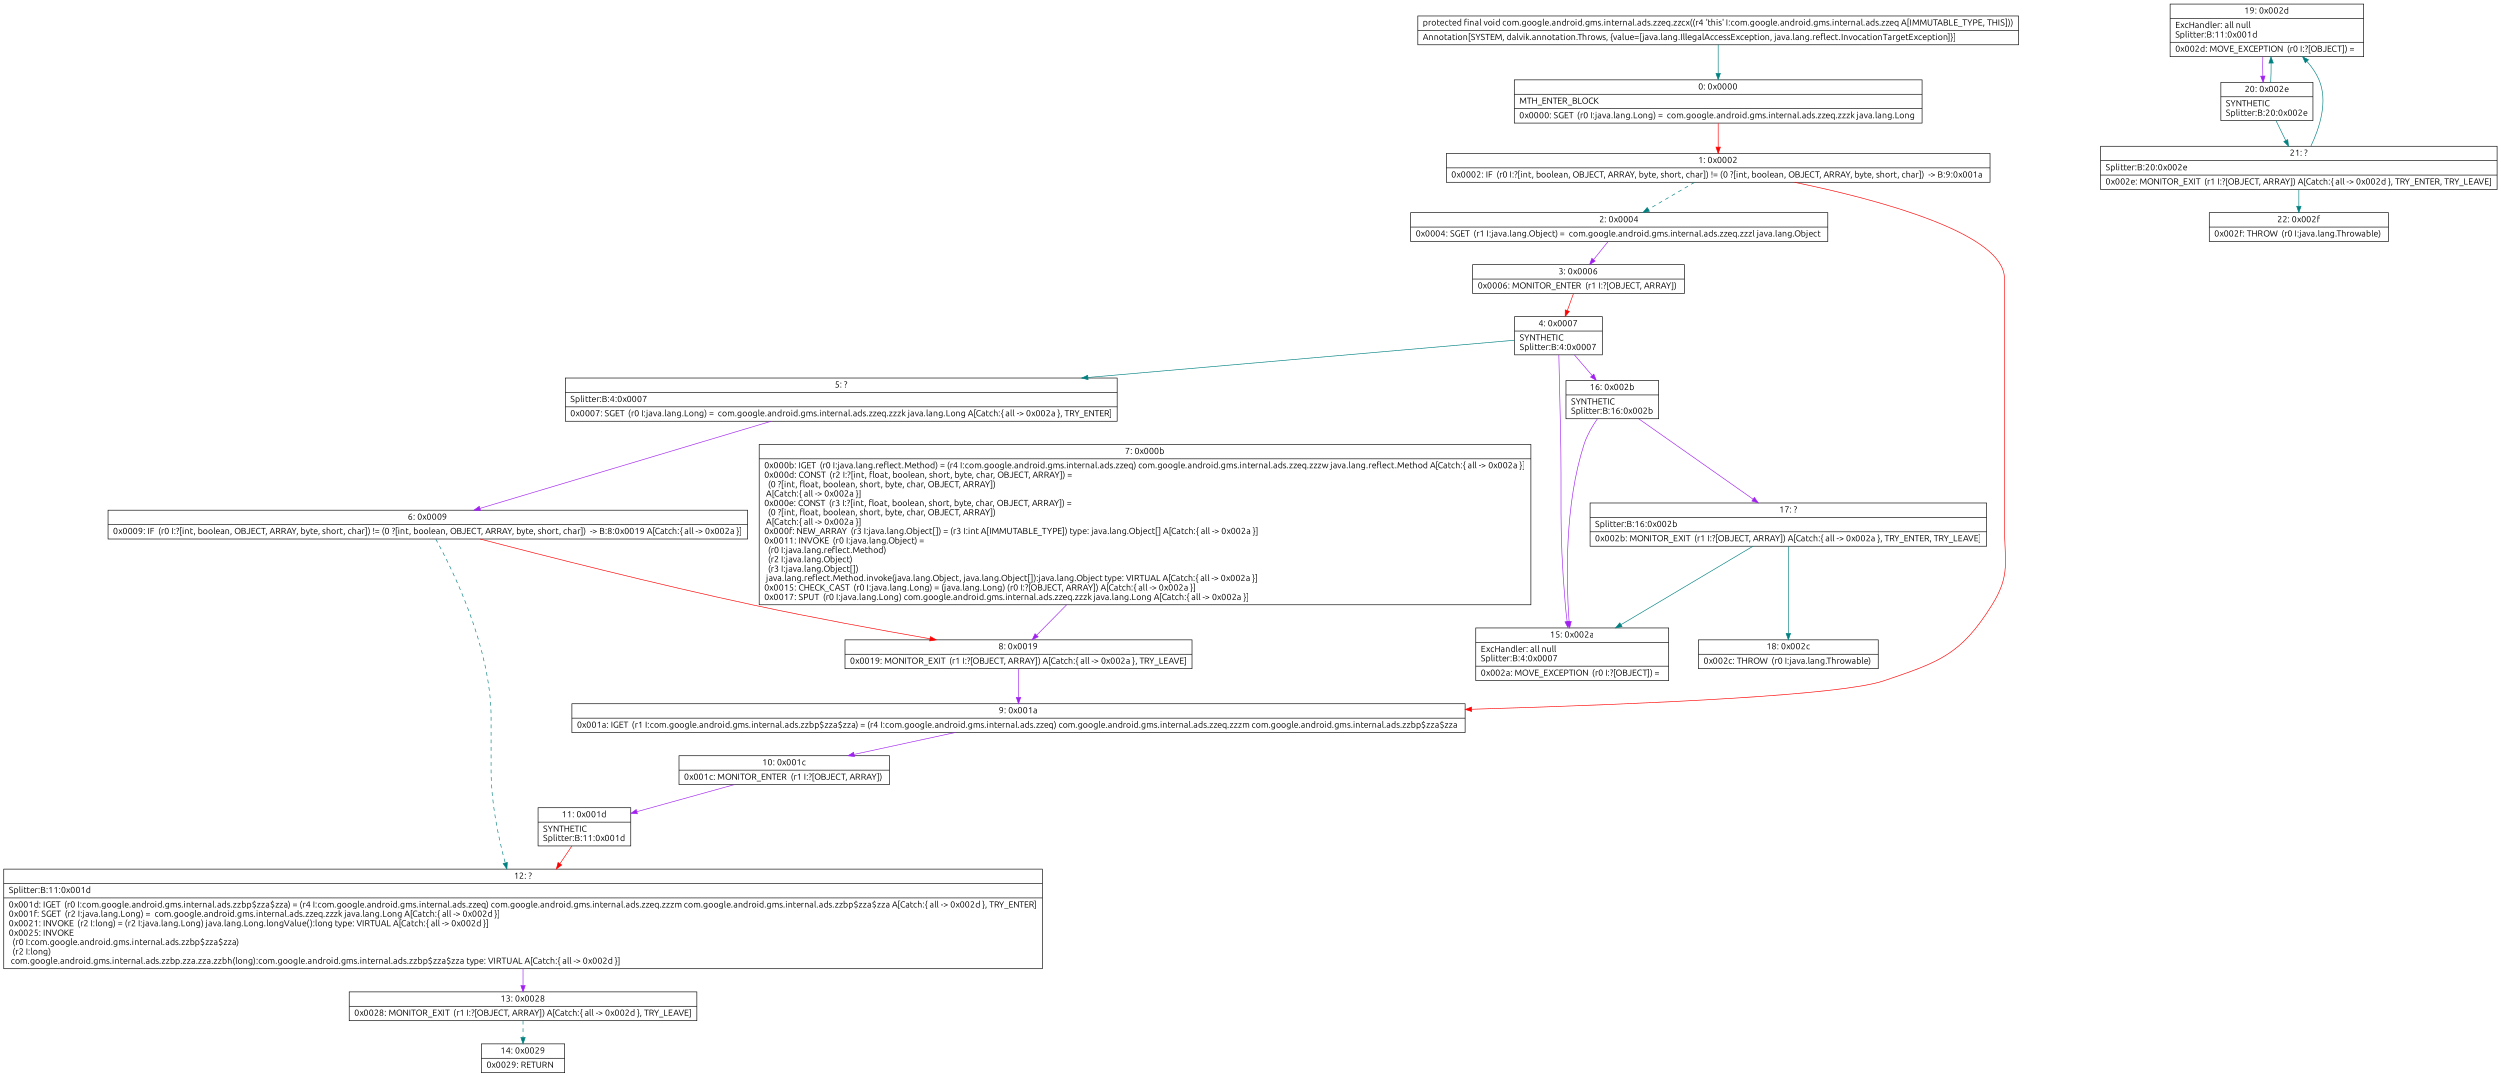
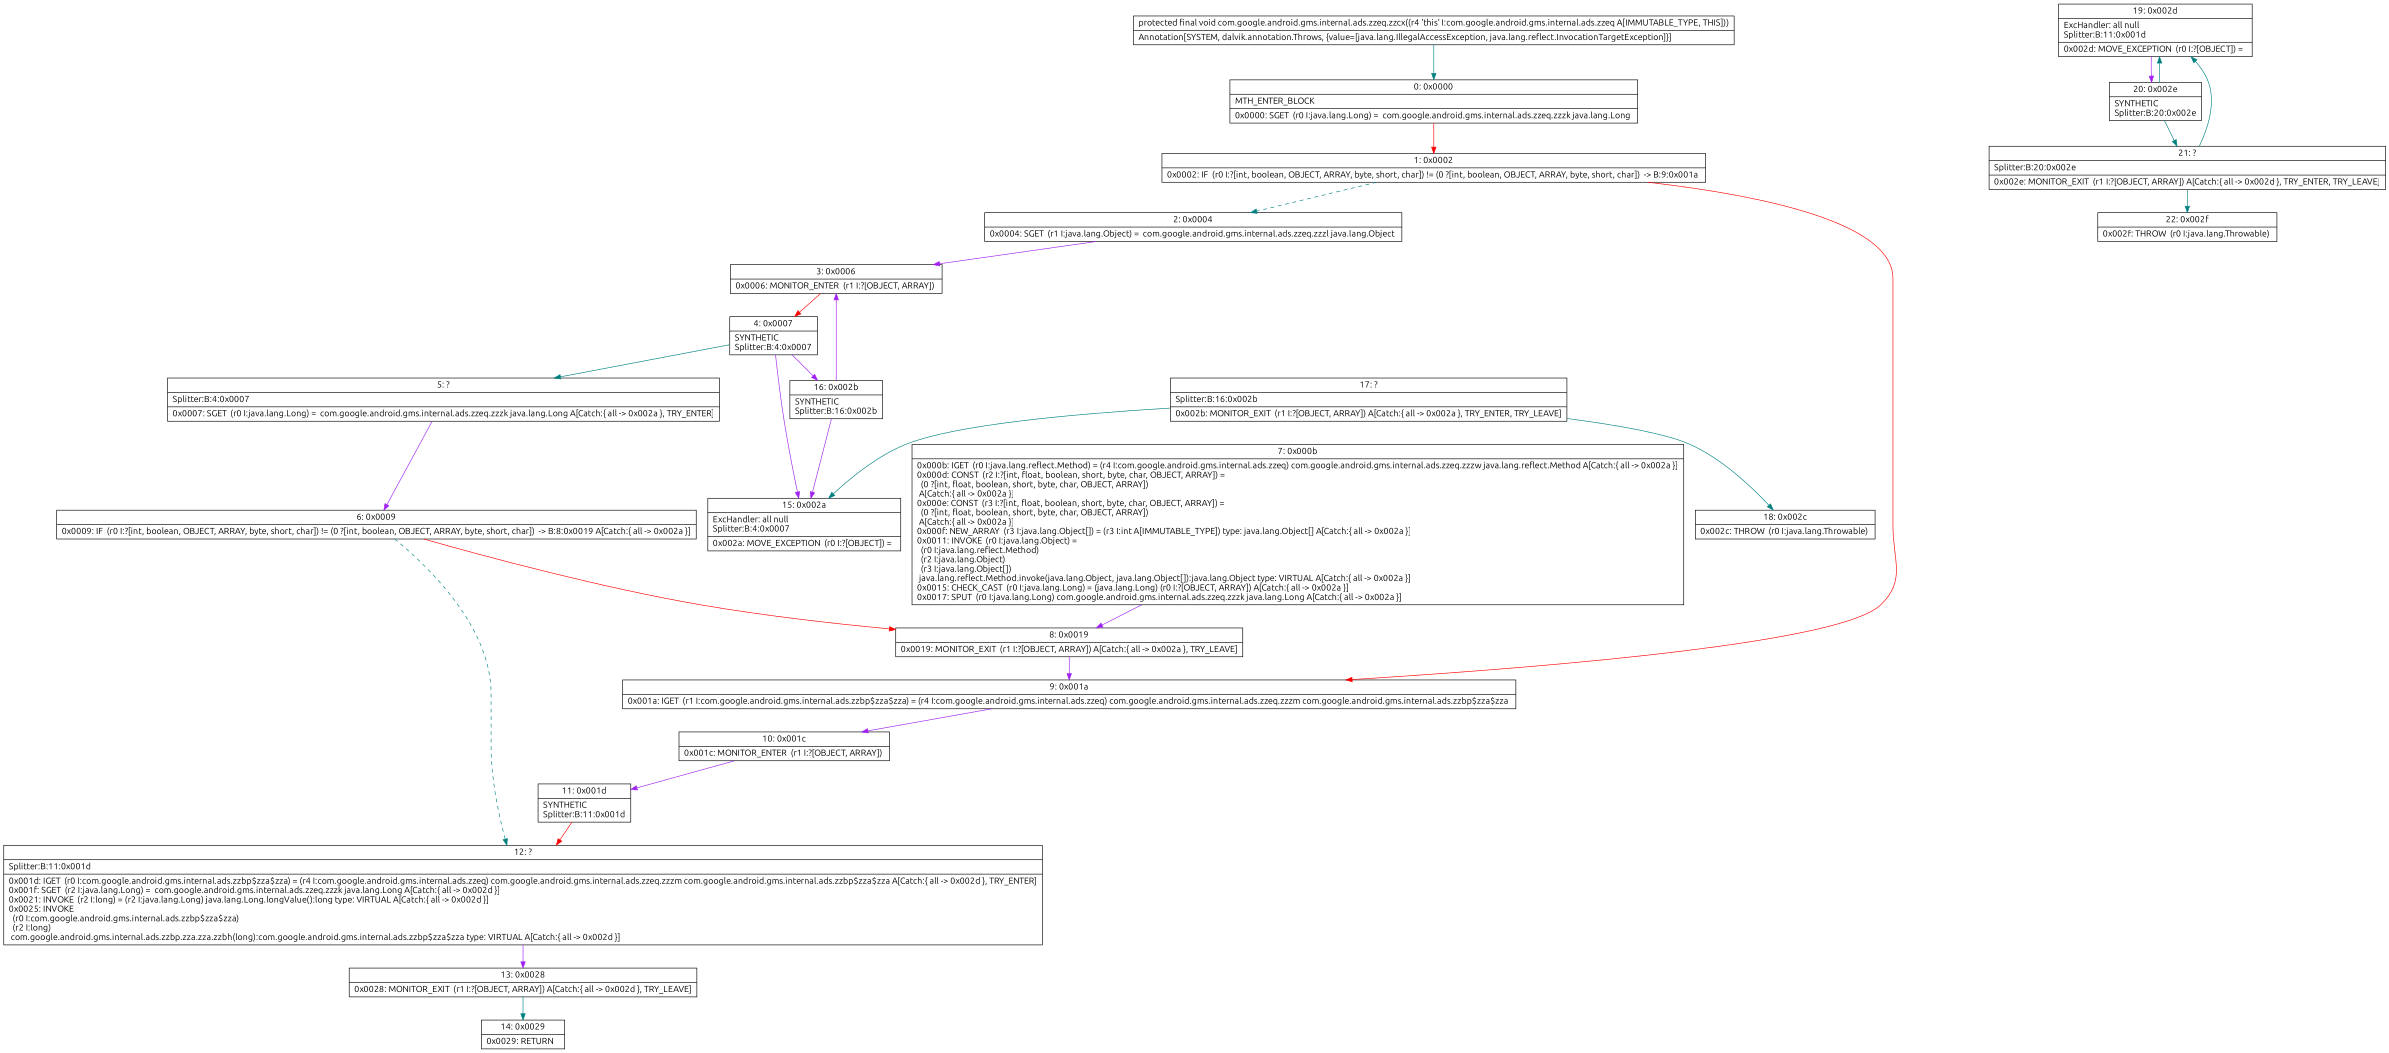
edge "16: 0x002b" -> "17: ?": now "16: 0x002b" -> "3: 0x0006"
edge "13: 0x0028" -> "14: 0x0029": style dashed -> solid
